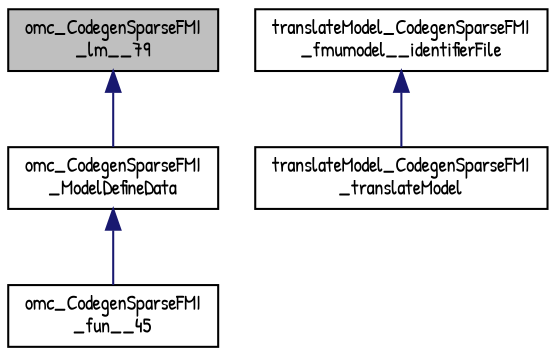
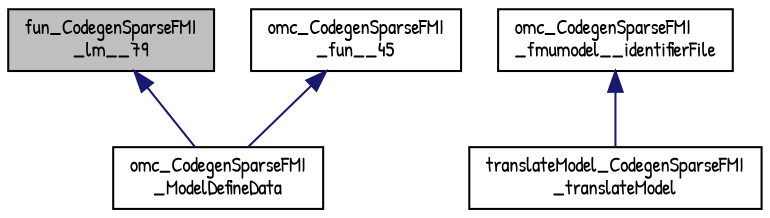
node "omc_CodegenSparseFMI _lm__79": label "omc_CodegenSparseFMI _lm__79" -> "fun_CodegenSparseFMI _lm__79"
node "translateModel_CodegenSparseFMI _fmumodel__identifierFile": label "translateModel_CodegenSparseFMI _fmumodel__identifierFile" -> "omc_CodegenSparseFMI _fmumodel__identifierFile"
edge "omc_CodegenSparseFMI _fun__45" -> "omc_CodegenSparseFMI _ModelDefineData": reversed
